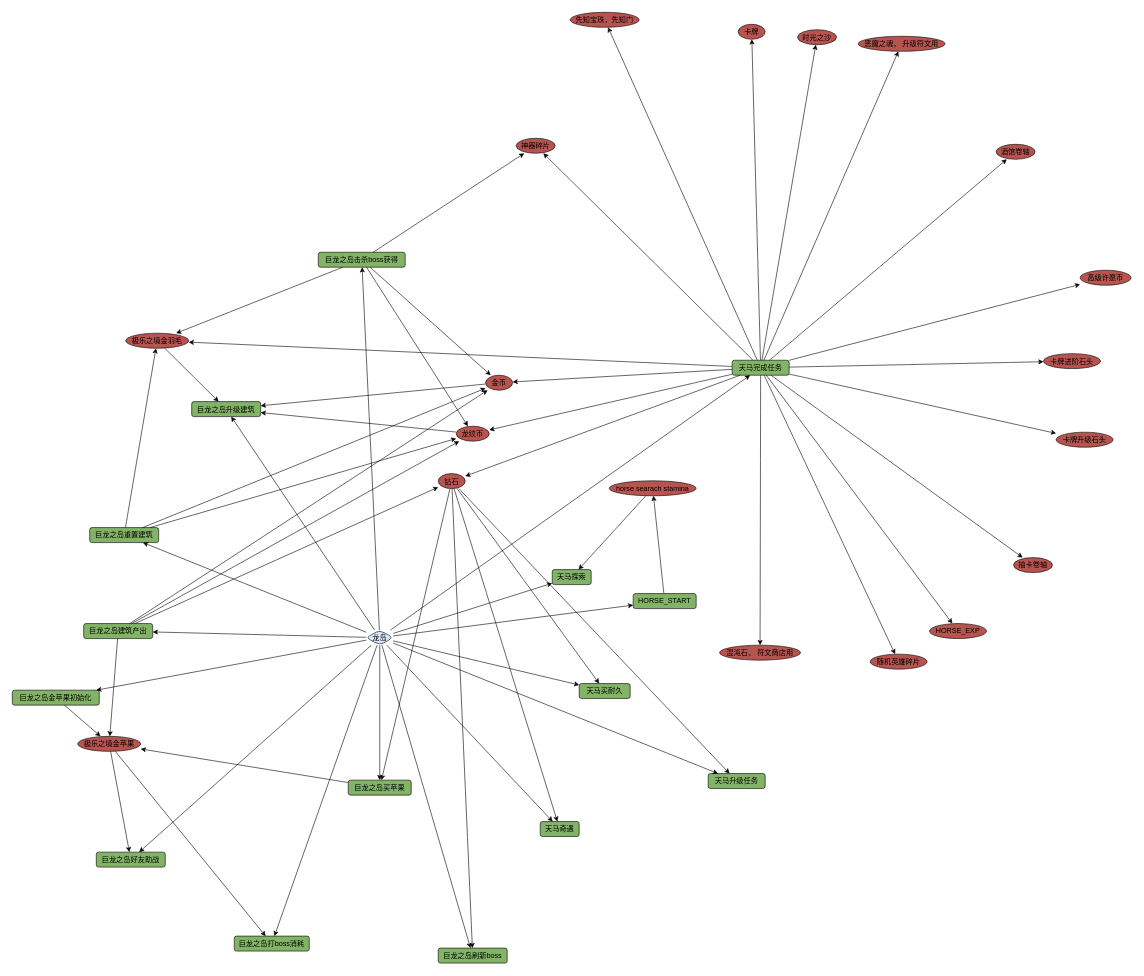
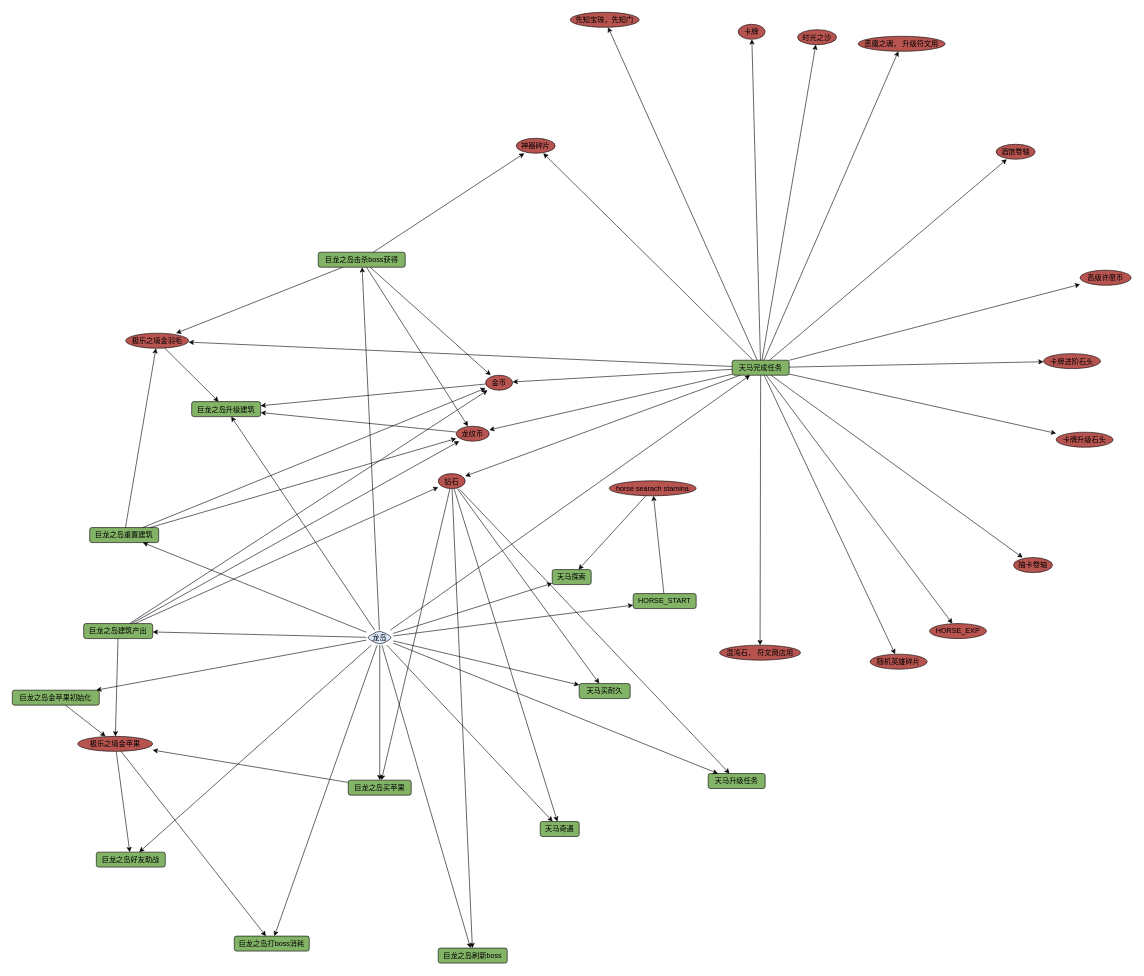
node "极乐之境金苹果": size 63x15 -> 75x15
